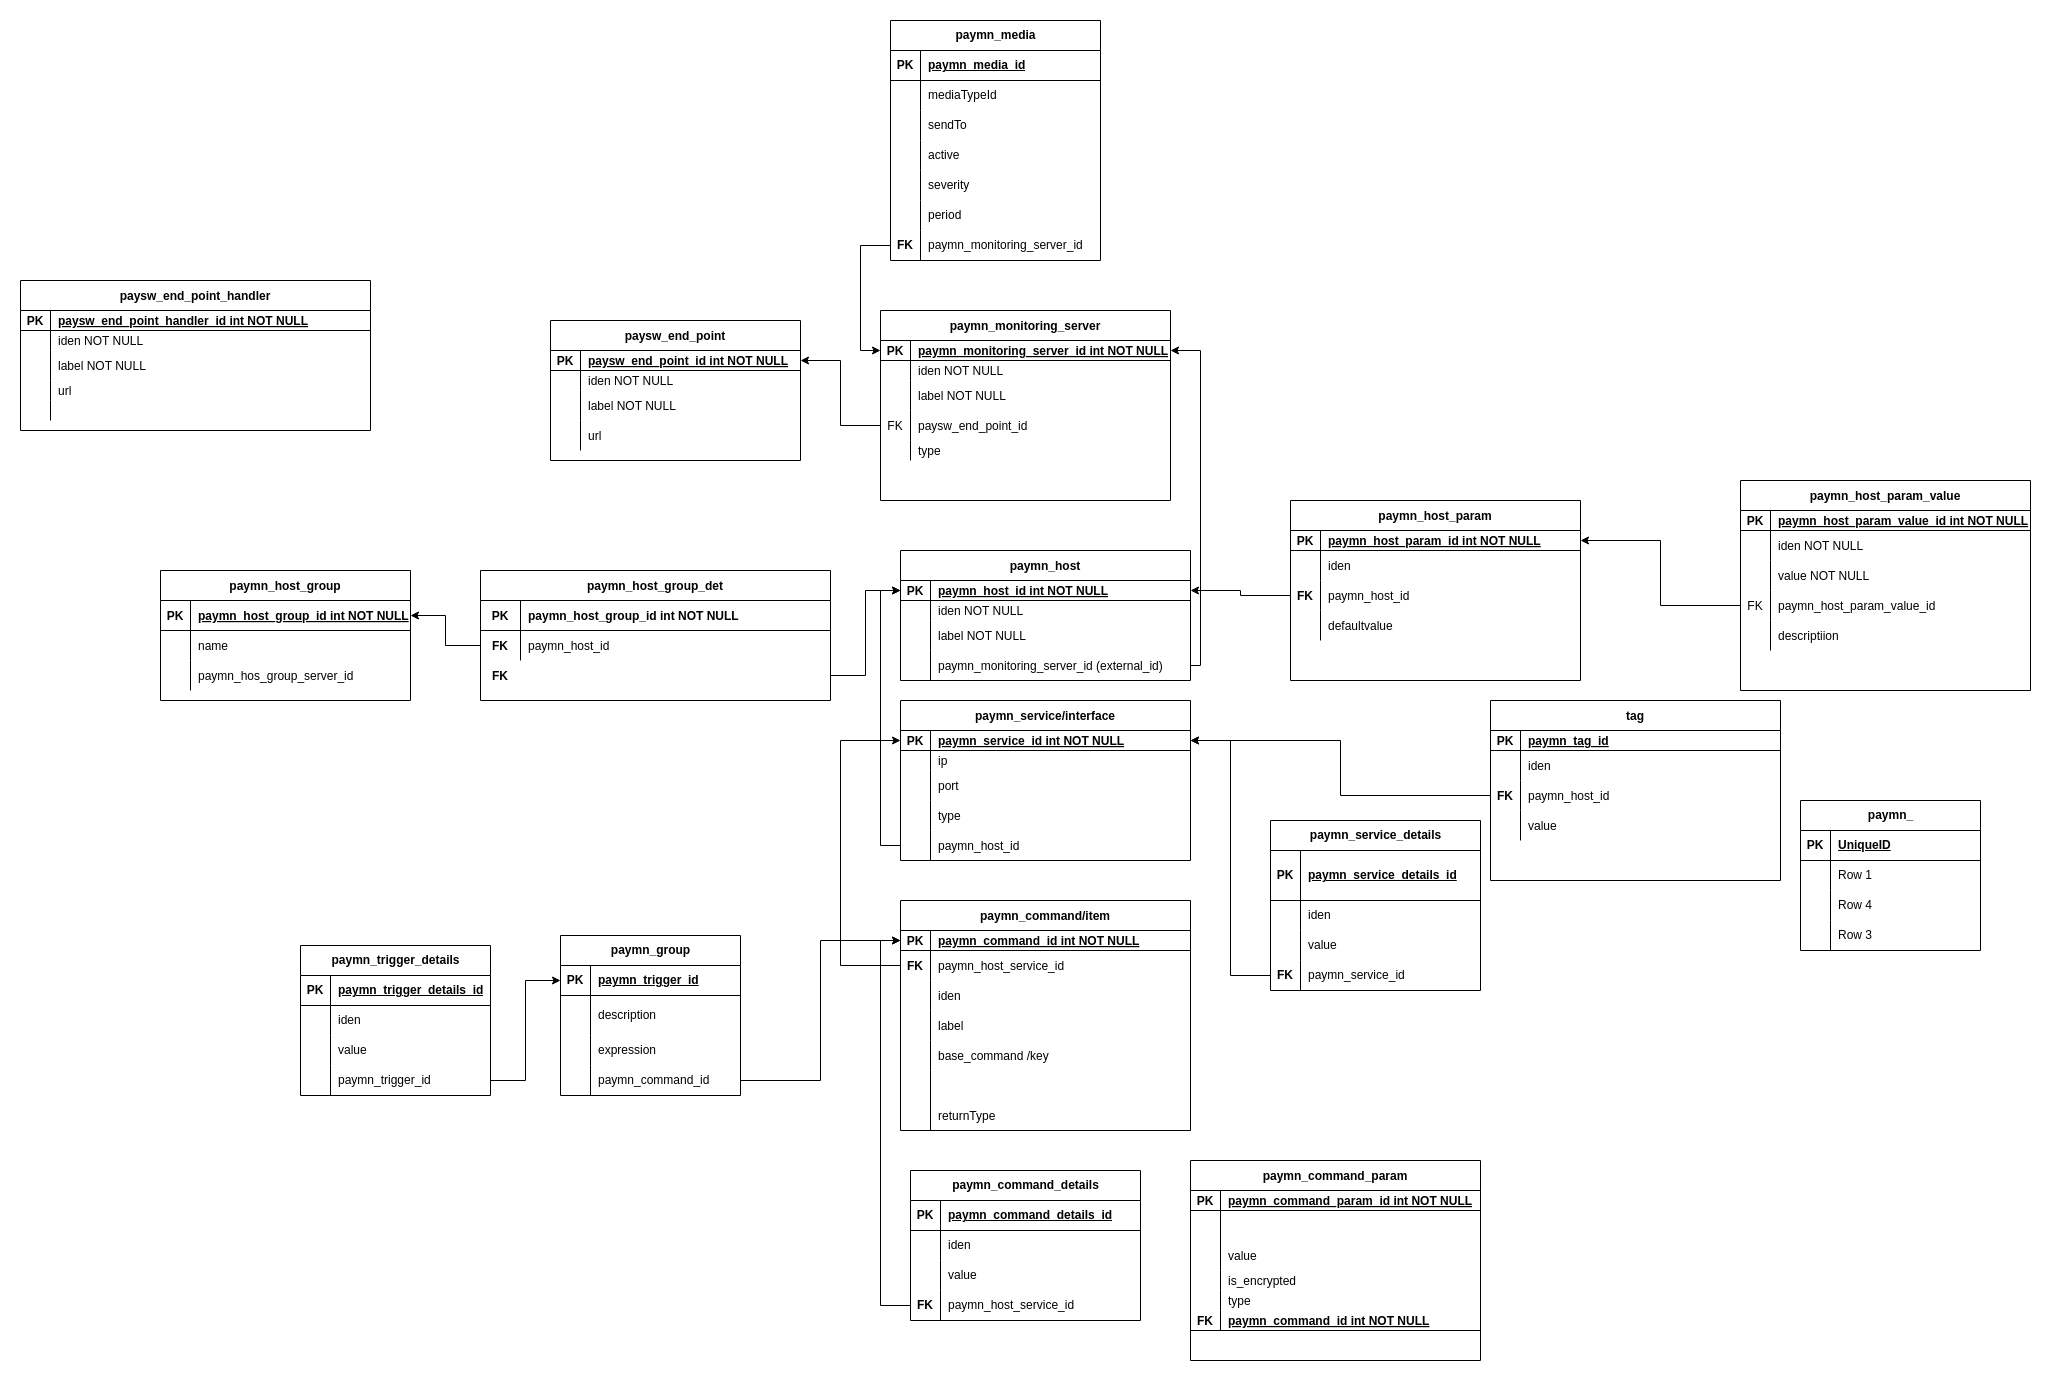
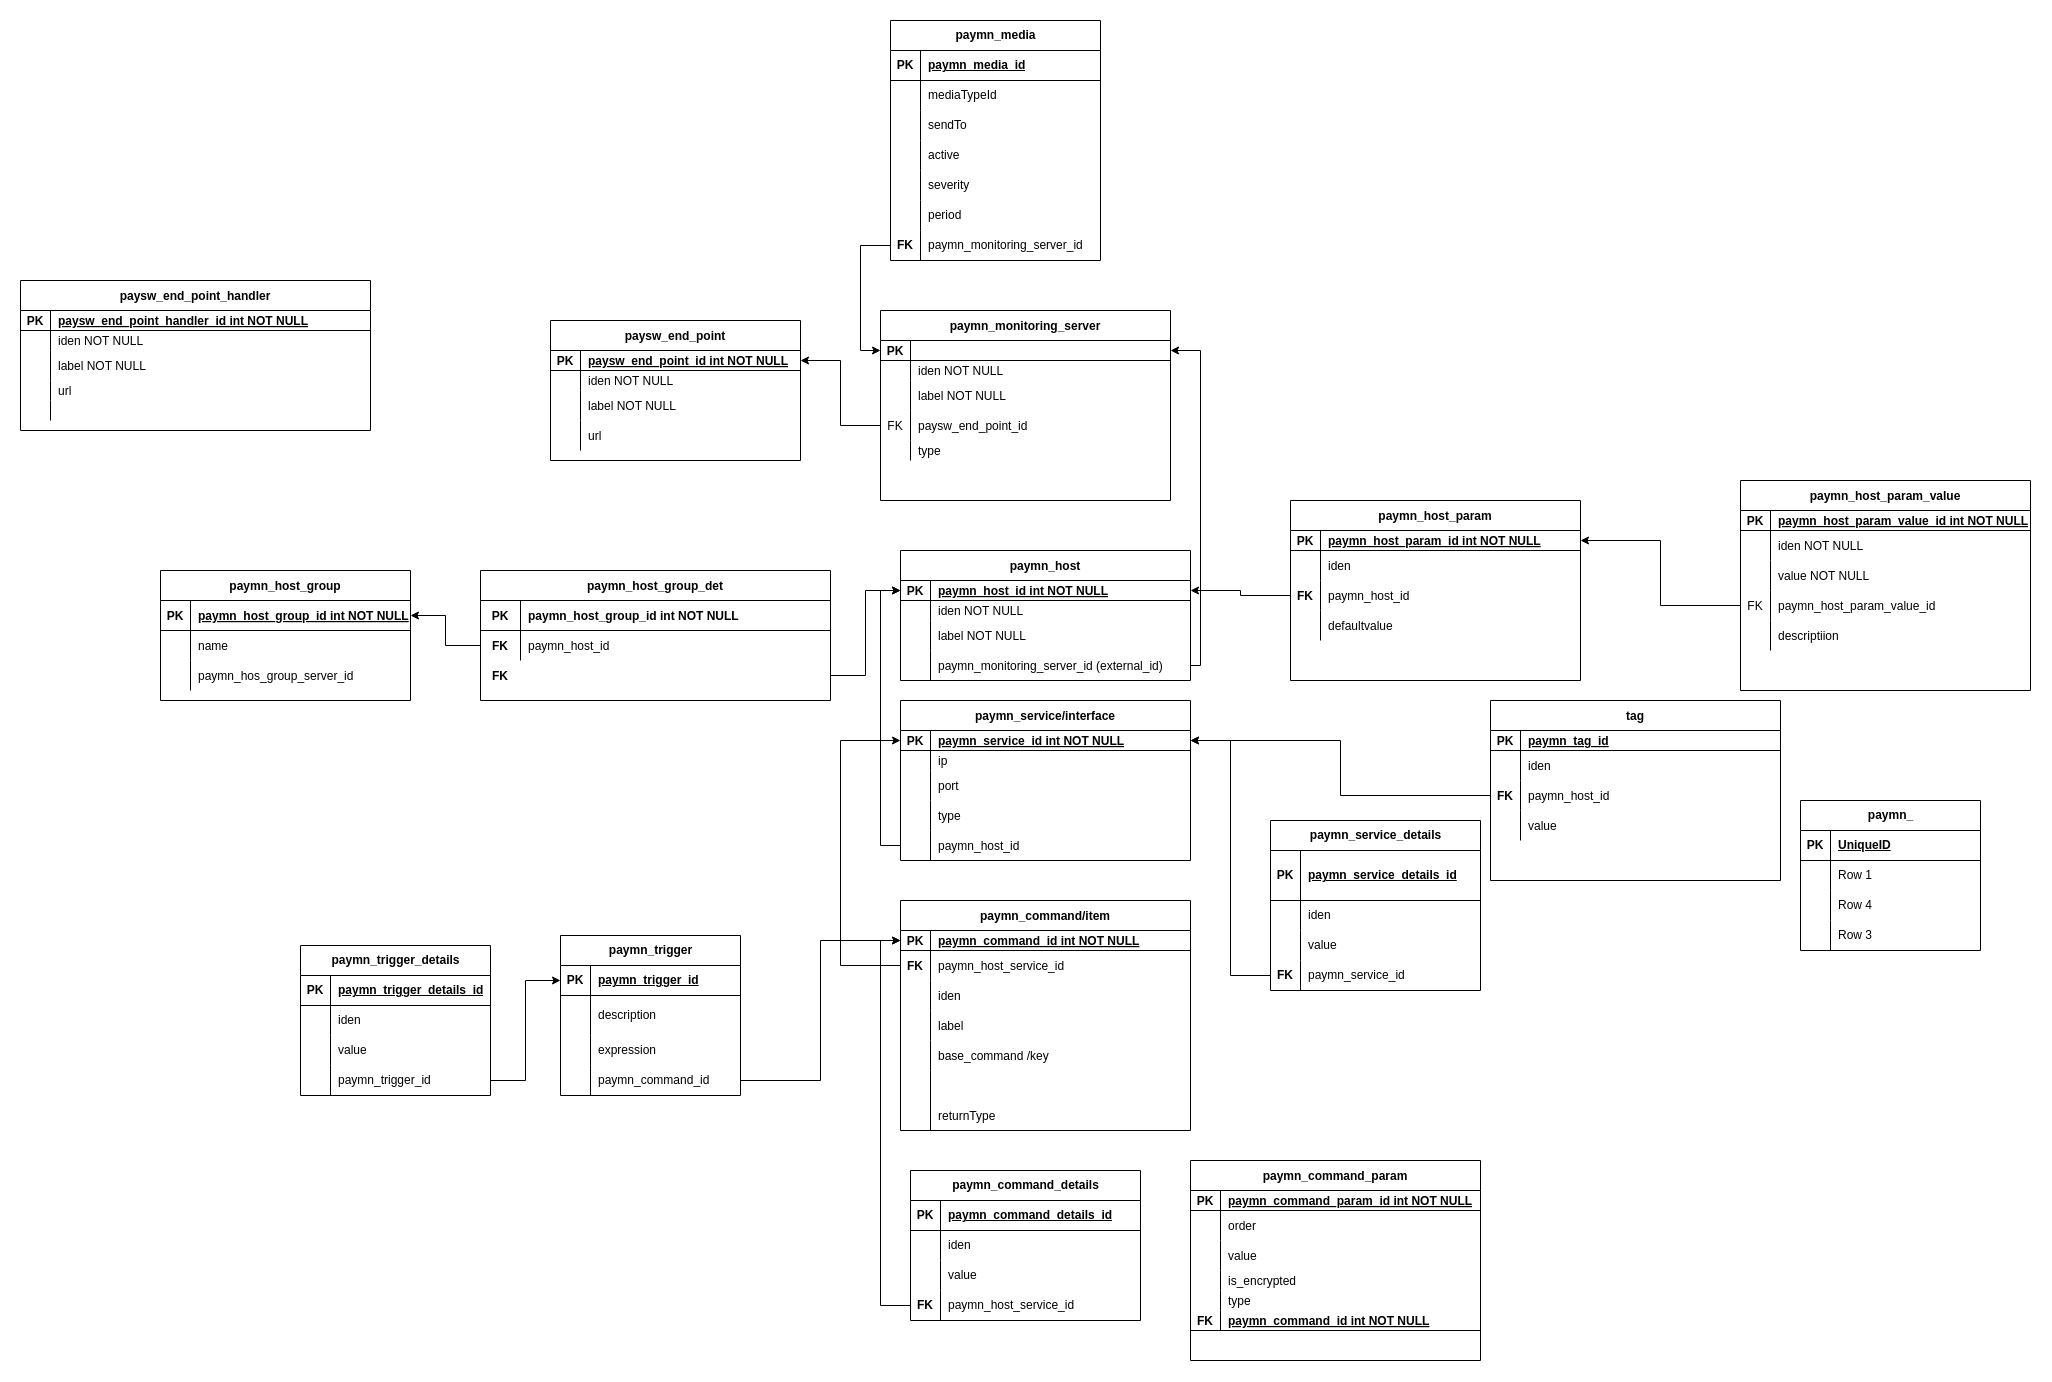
node "paymn_monitoring_server_id int NOT NULL": removed
node "paymn_group": label "paymn_group" -> "paymn_trigger"
node "order": added
